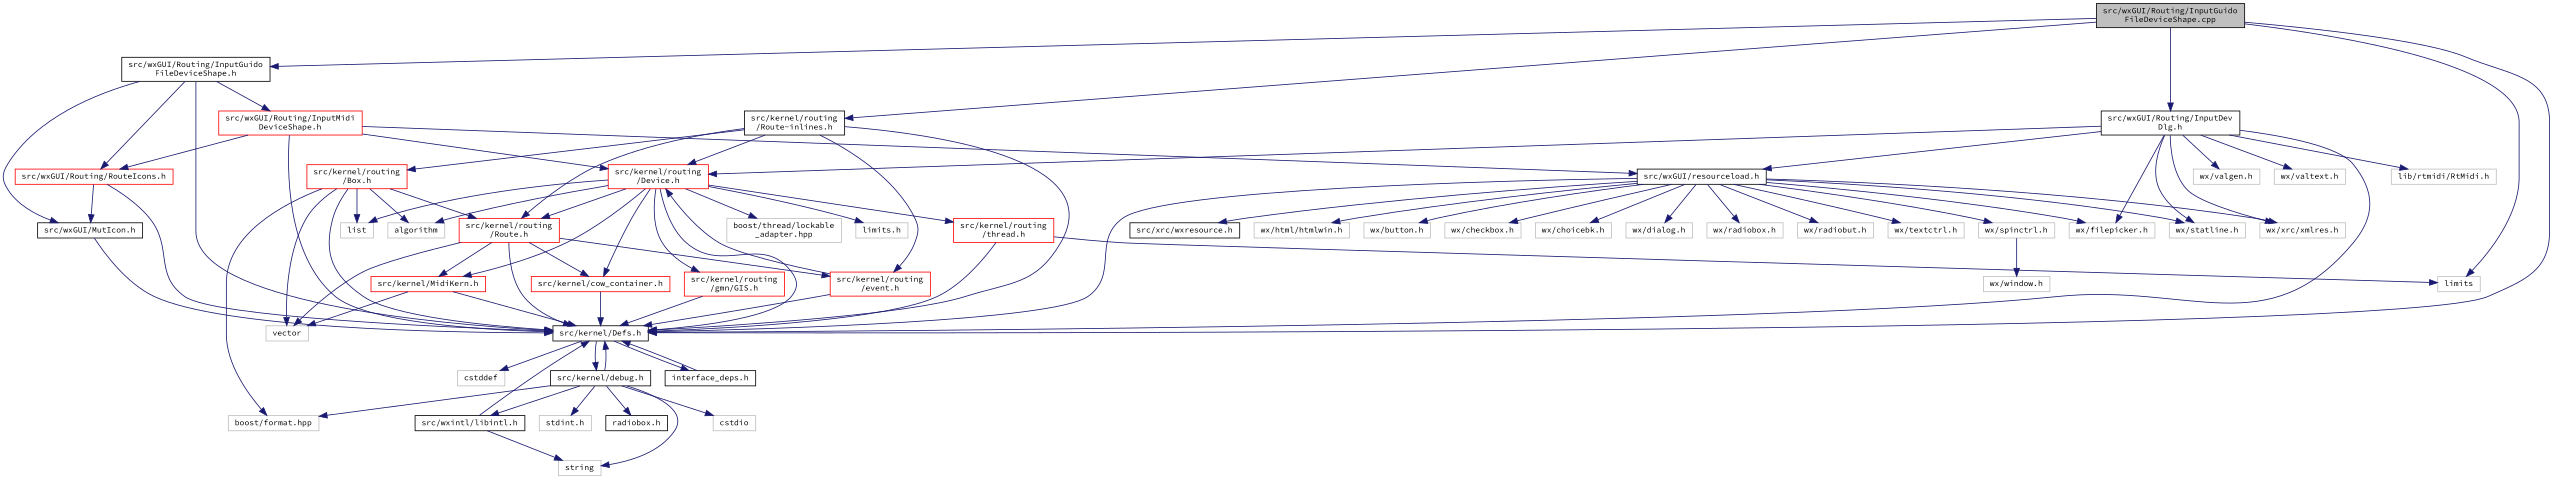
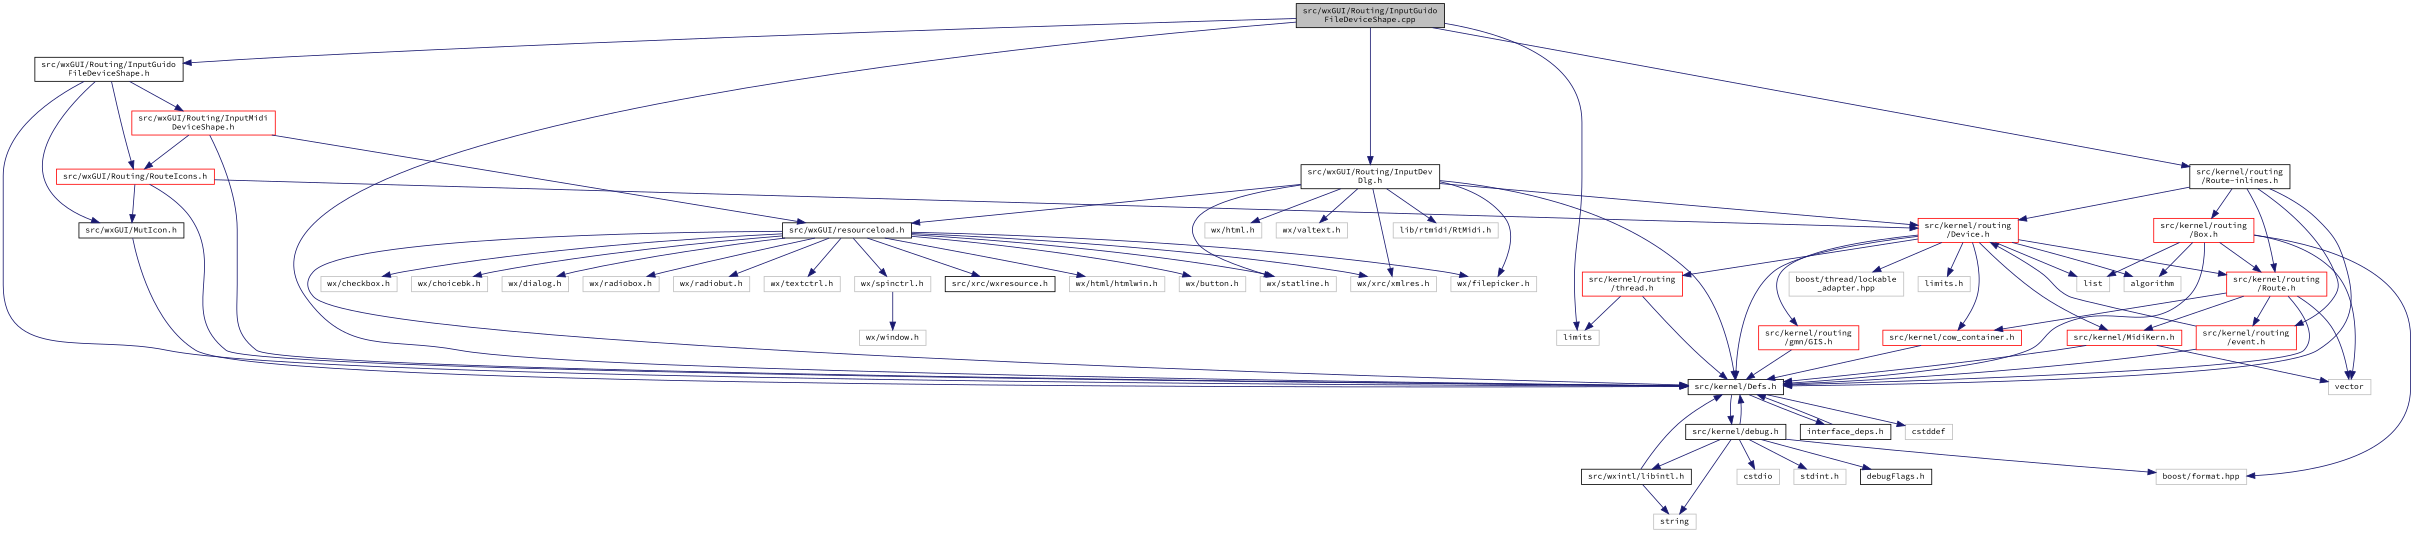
edge "src/wxGUI/Routing/InputMidi DeviceShape.h" -> "src/kernel/routing /Device.h": now "src/wxGUI/Routing/RouteIcons.h" -> "src/kernel/routing /Device.h"
node "wx/valgen.h": label "wx/valgen.h" -> "wx/html.h"
node "radiobox.h": label "radiobox.h" -> "debugFlags.h"
